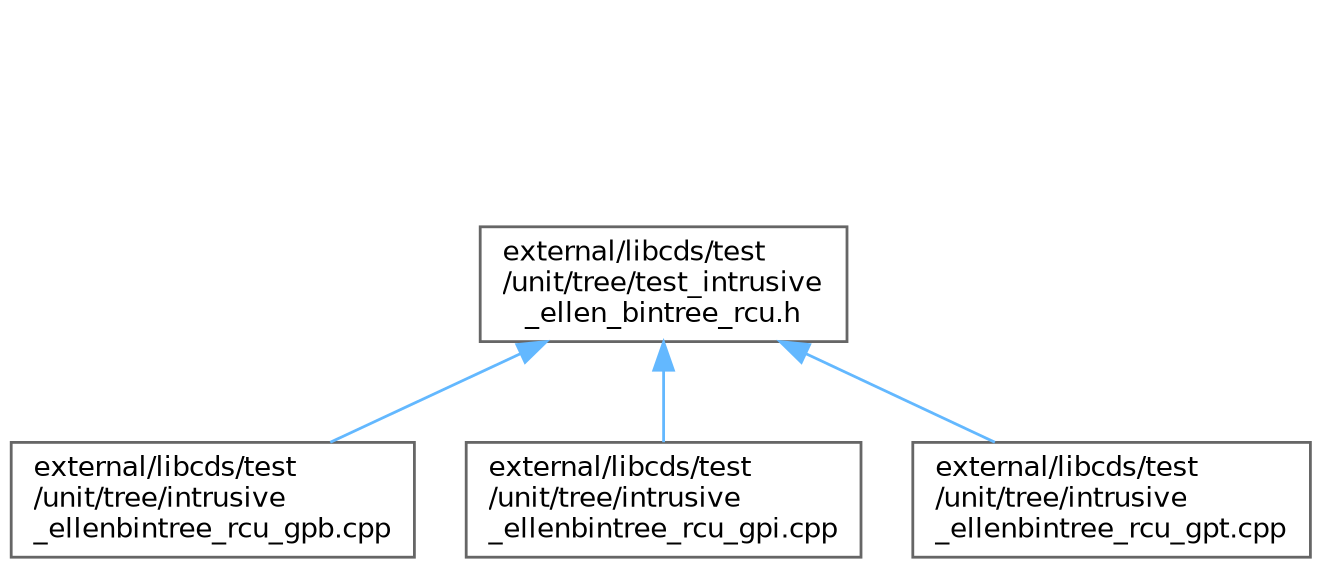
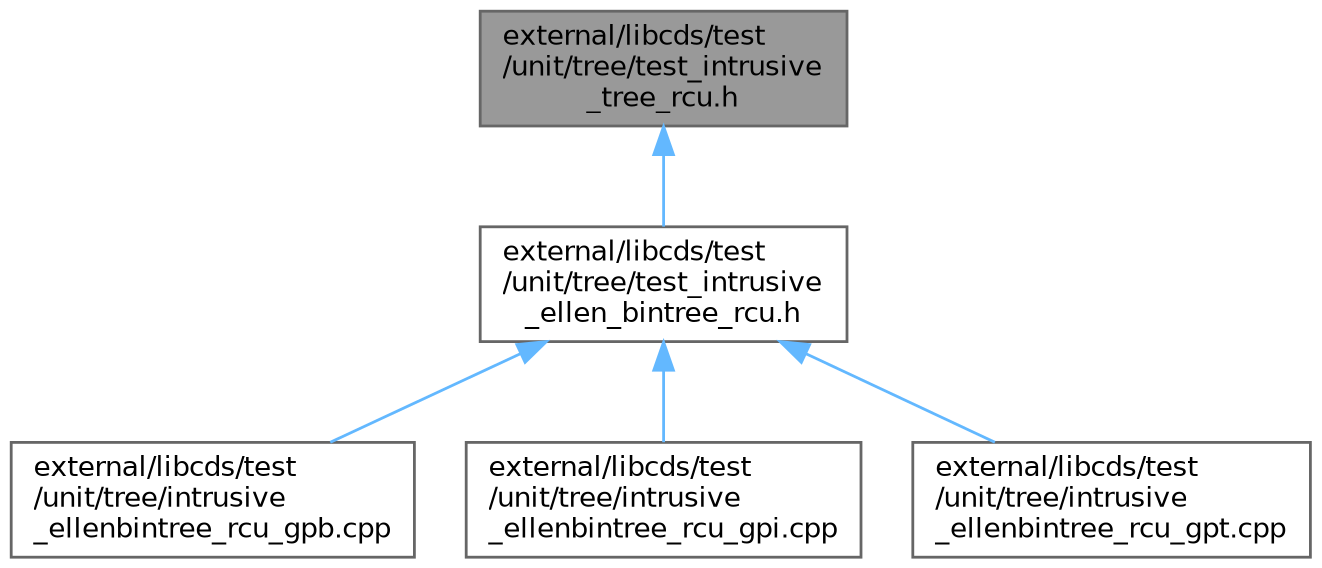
node "external/libcds/test /unit/tree/test_intrusive _tree_rcu.h": added
